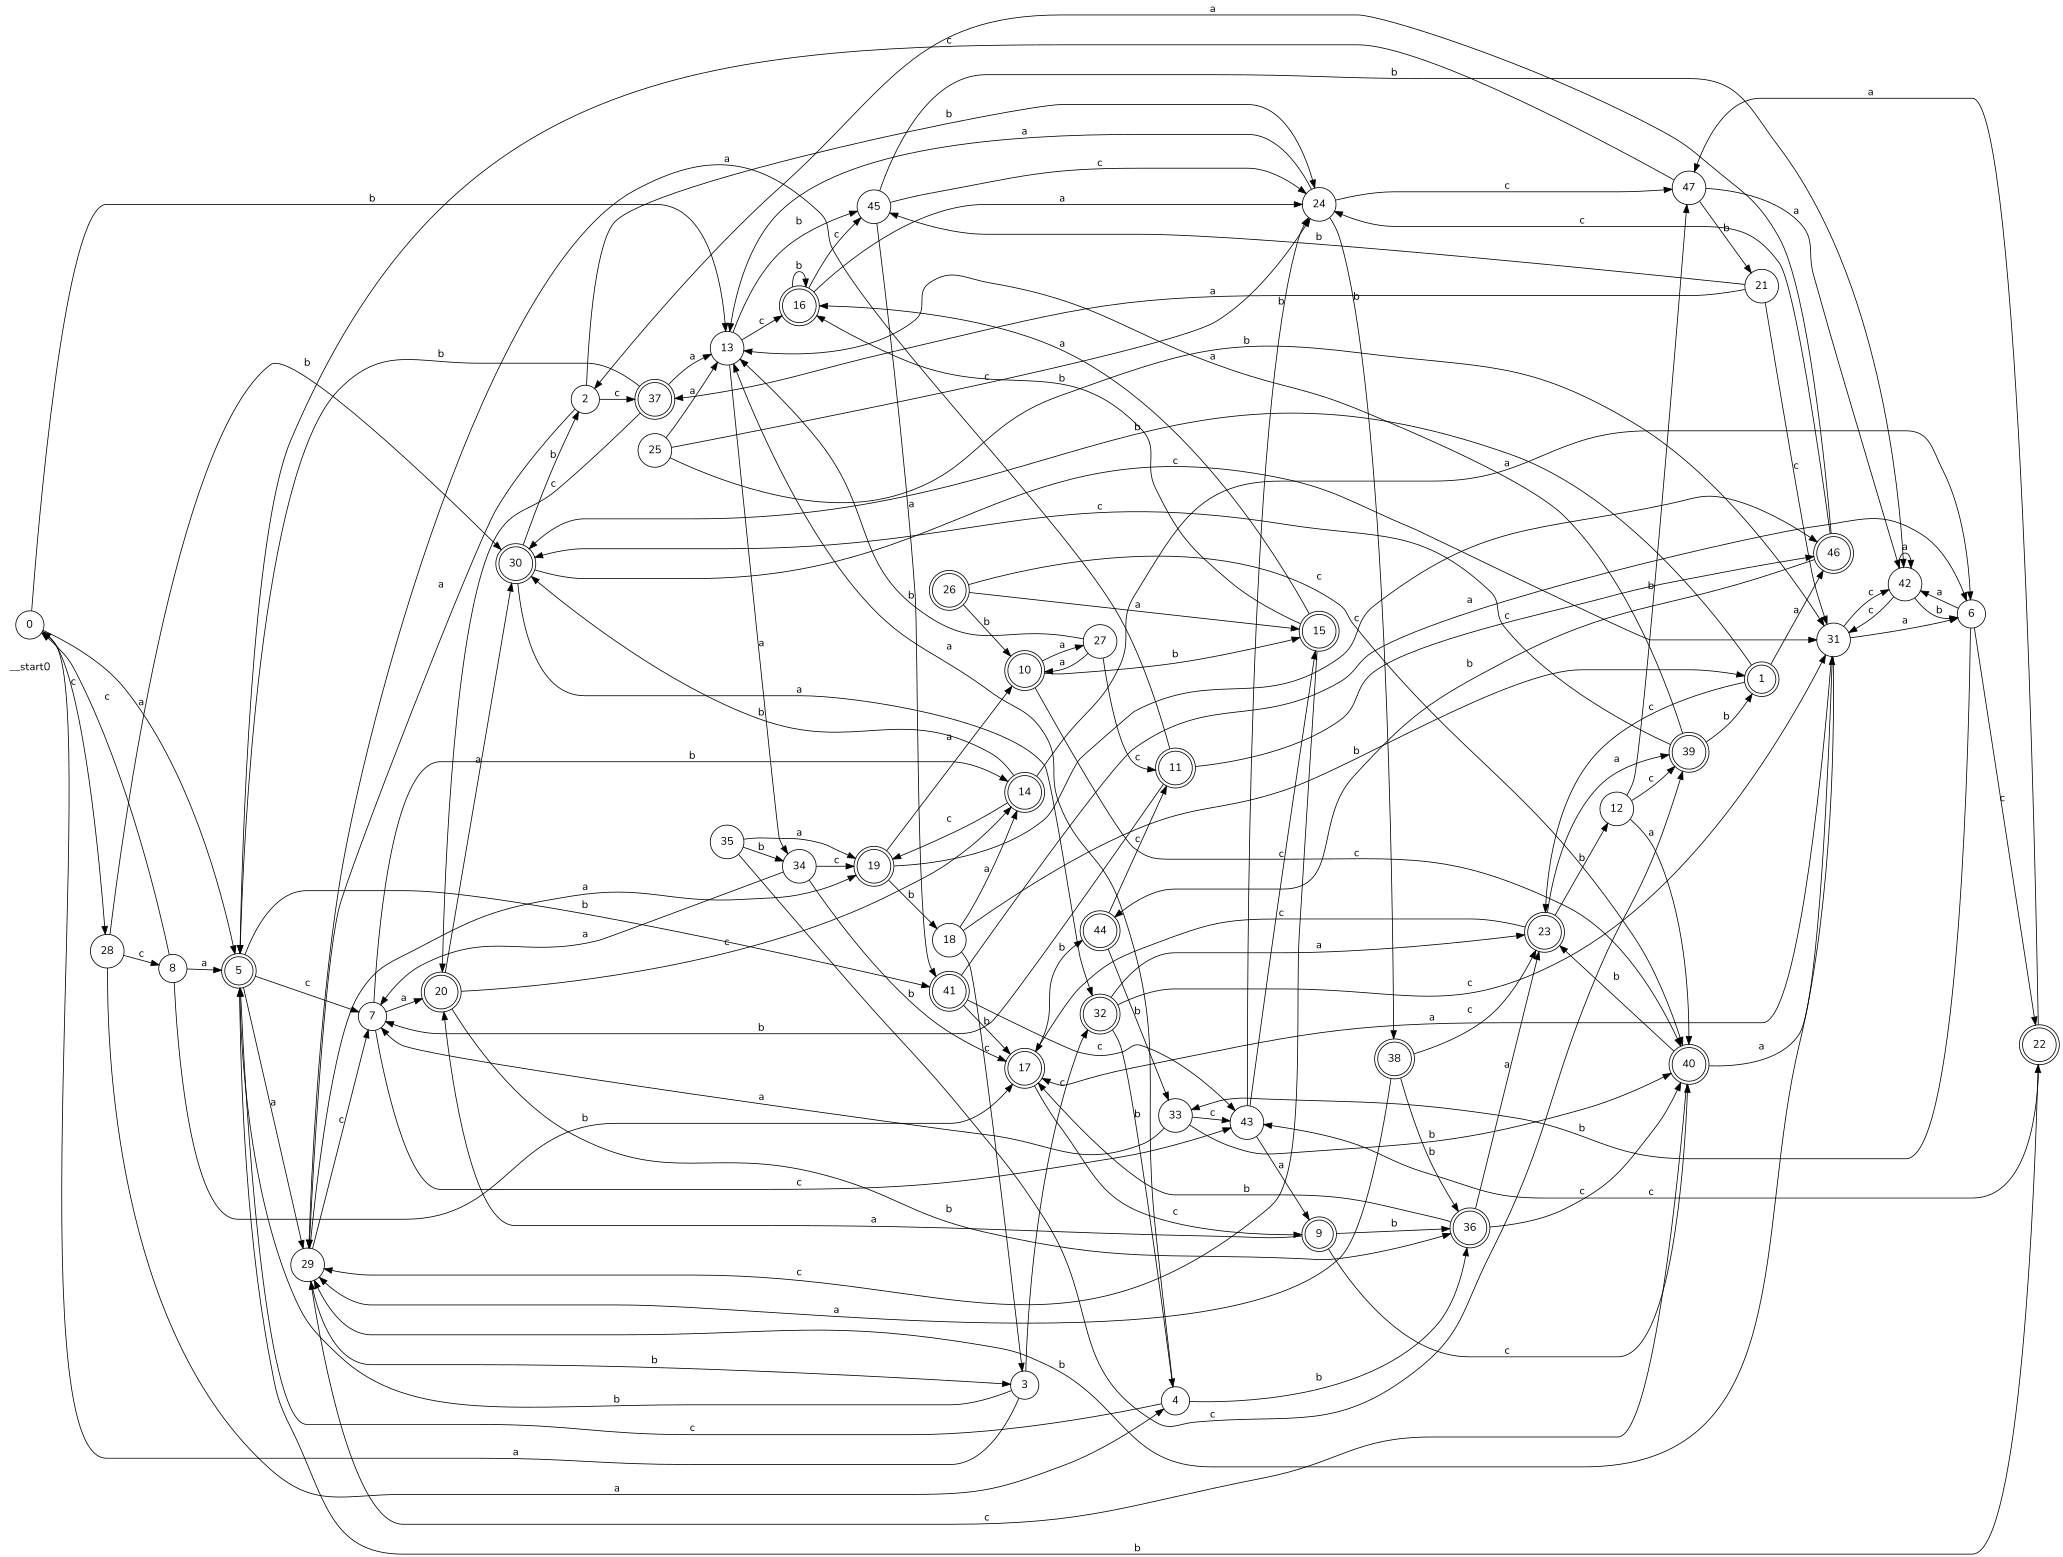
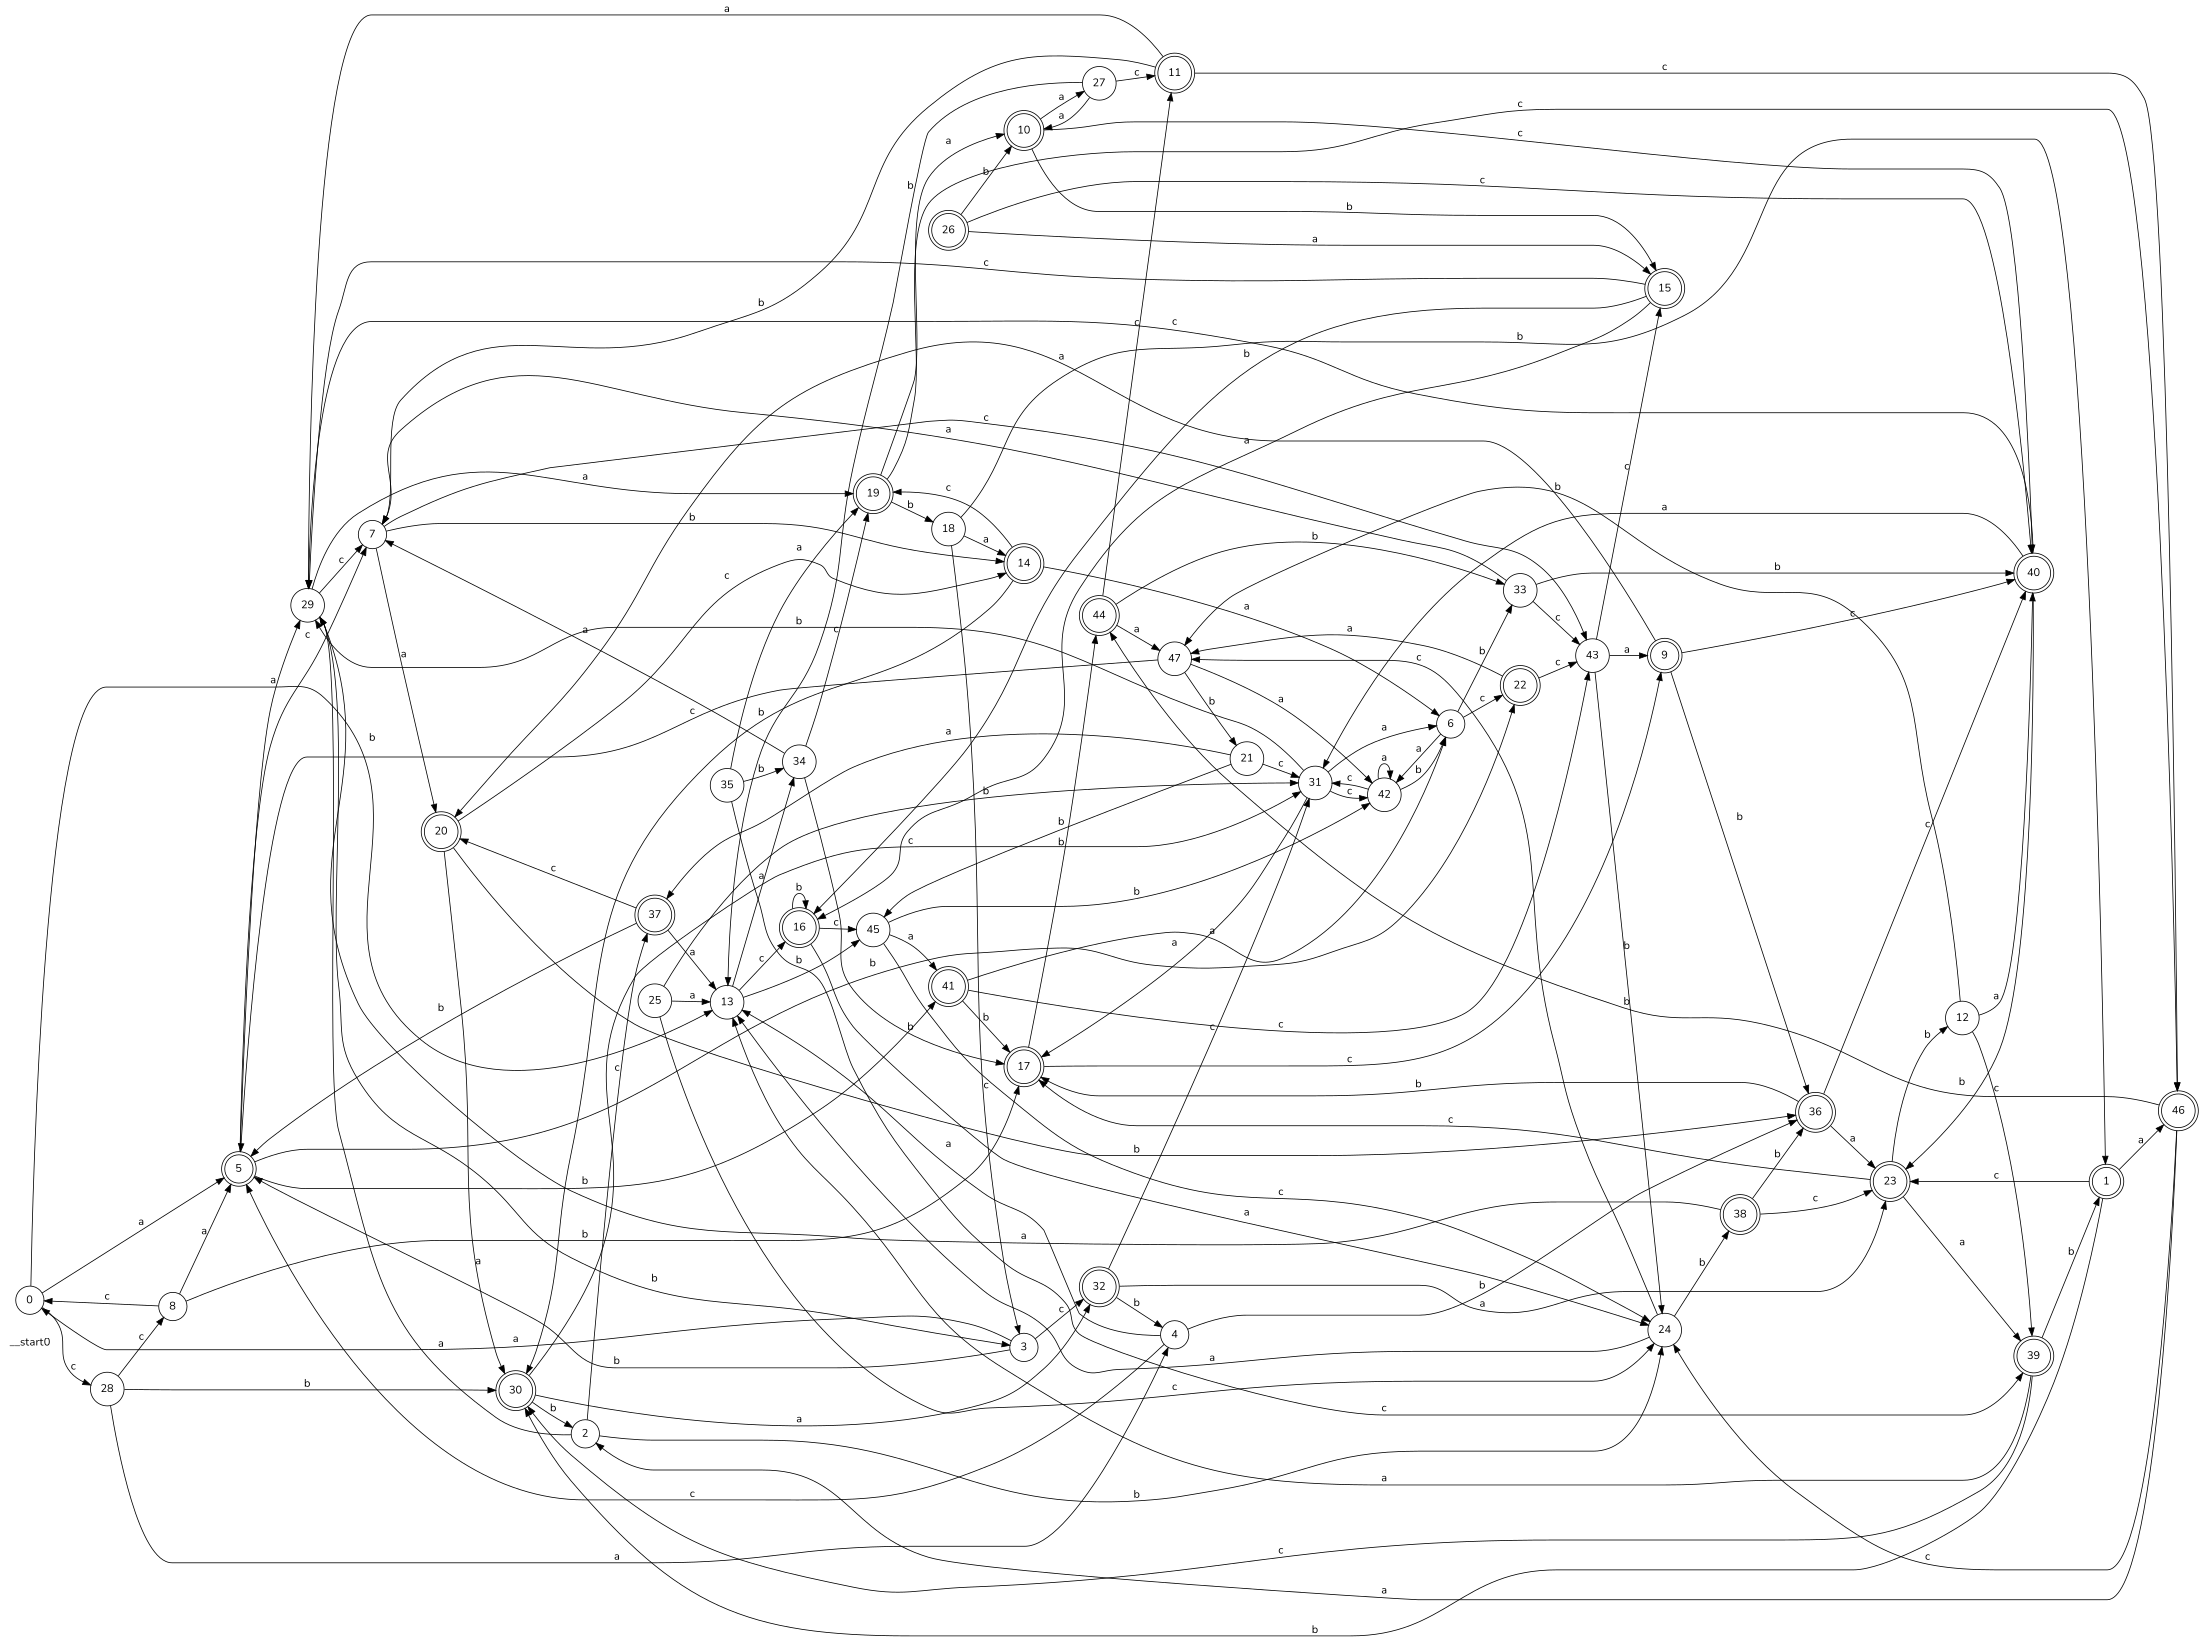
edge "44" -> "47": added, label "a"
